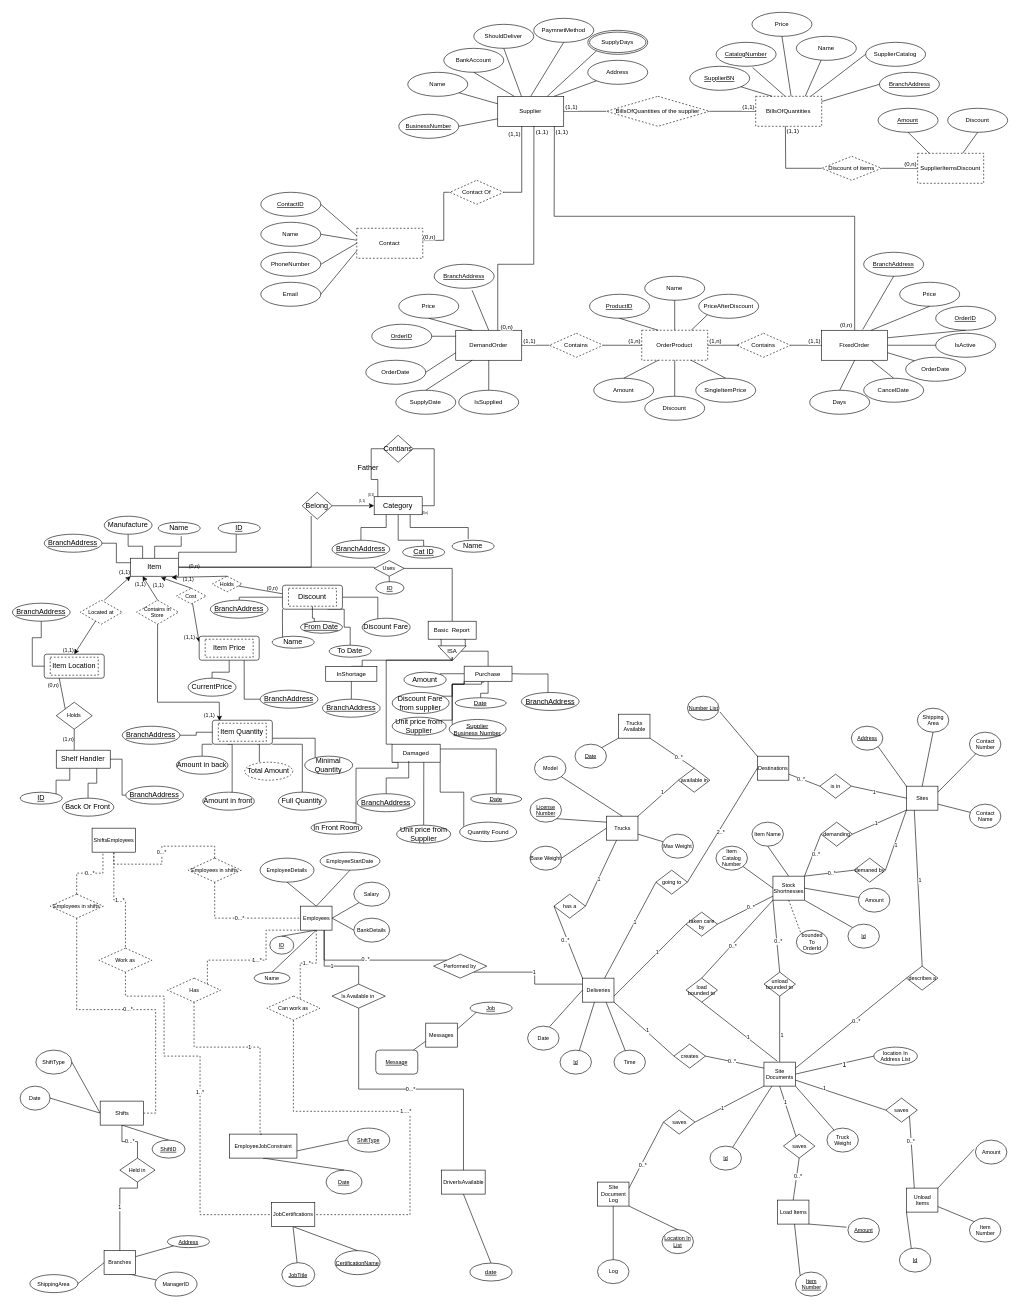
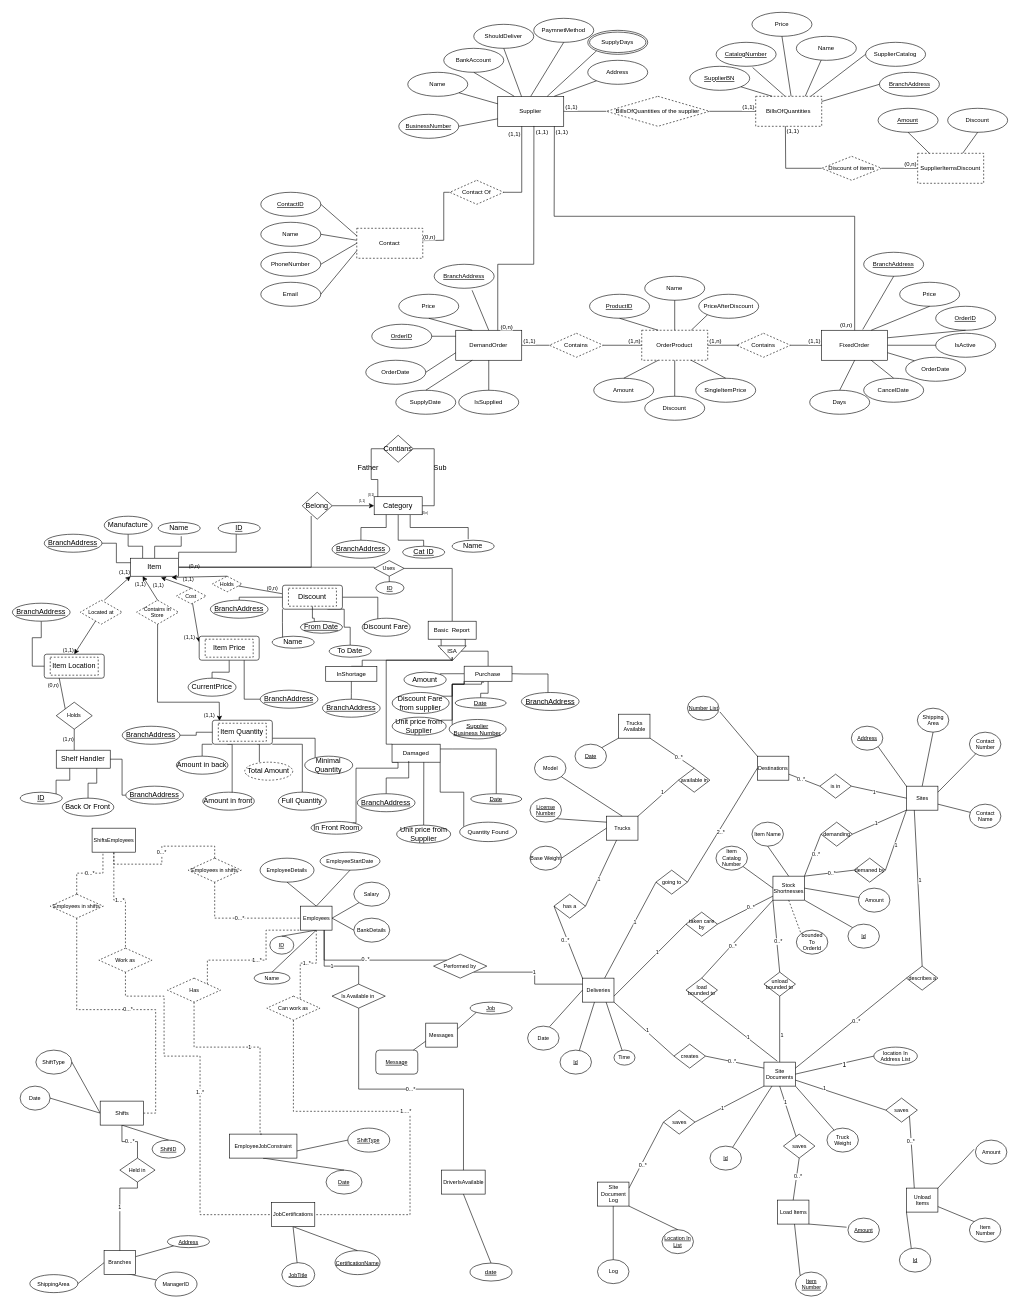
node "Sub": added
edge "Trucks" -- "Max Weight": removed
node "Max Weight": removed
node "Time": size 32x24 -> 21x15
